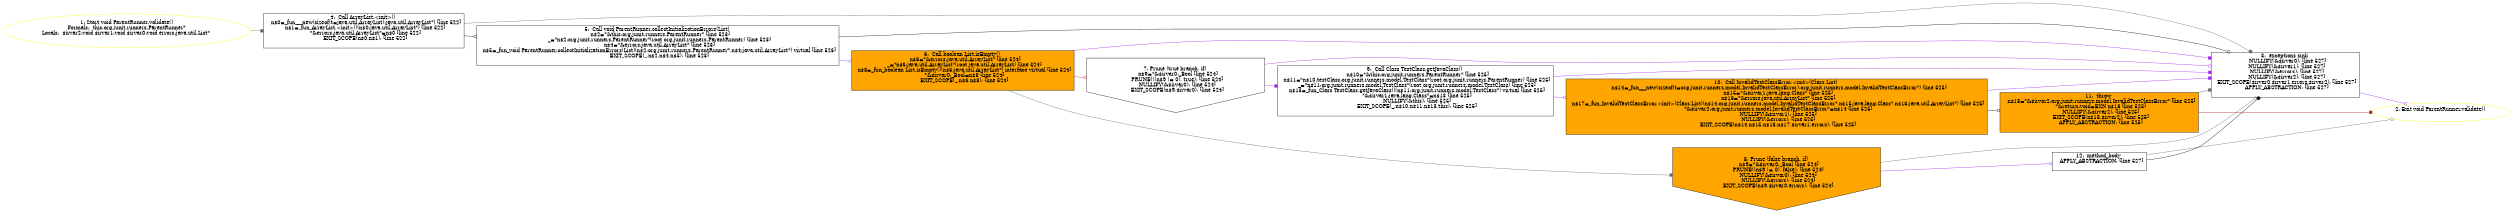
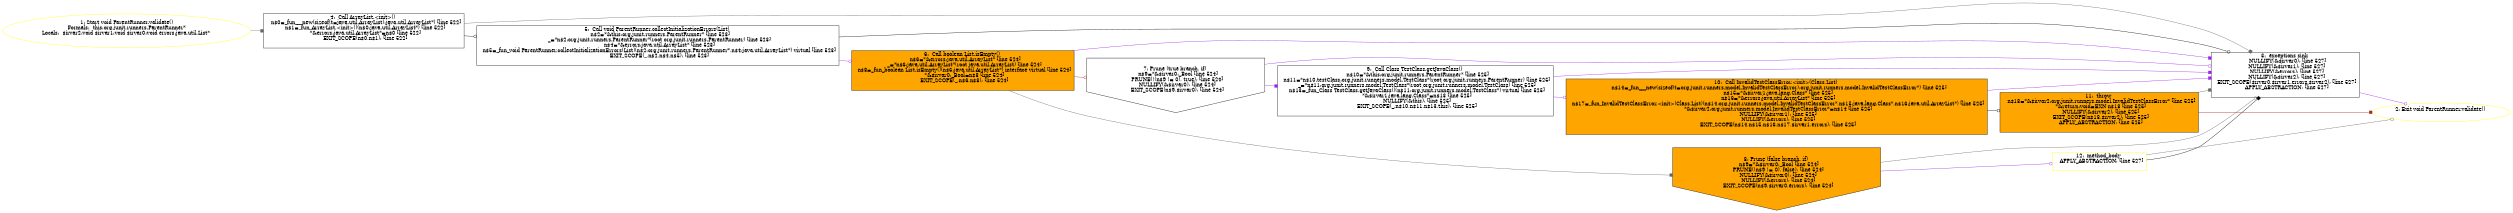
node "12:  method_body APPLY_ABSTRACTION; [line 527]": color black -> yellow
